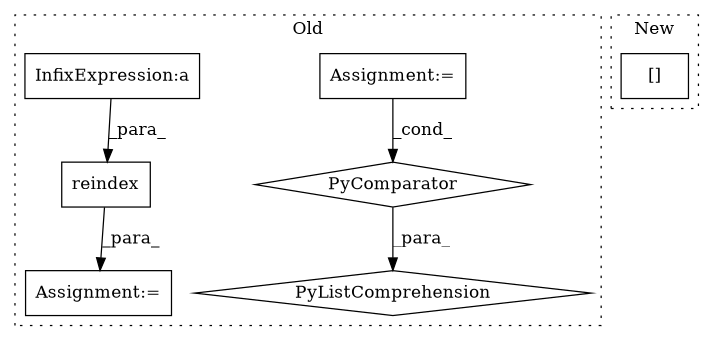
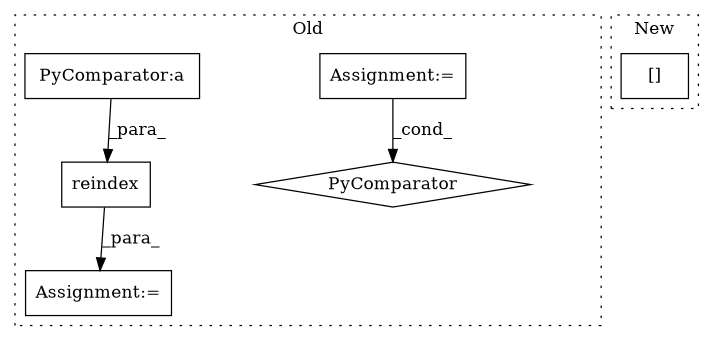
node "InfixExpression:a": label "InfixExpression:a" -> "PyComparator:a"
node "PyListComprehension": removed
